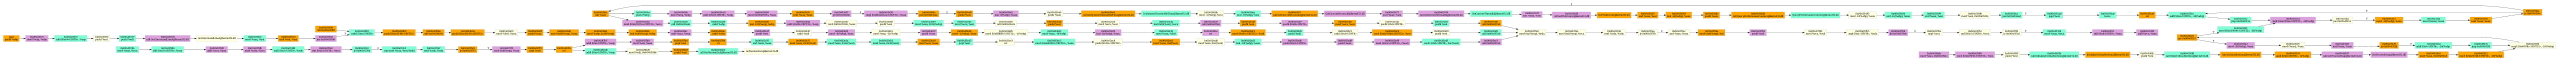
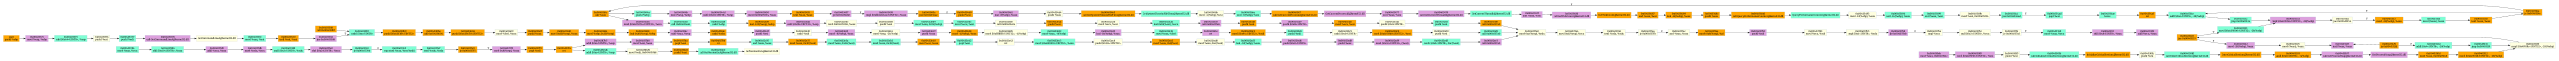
edge "0x00403127 testl %eax, %eax" -> "0x00403129 je 0x0040312d": reversed
